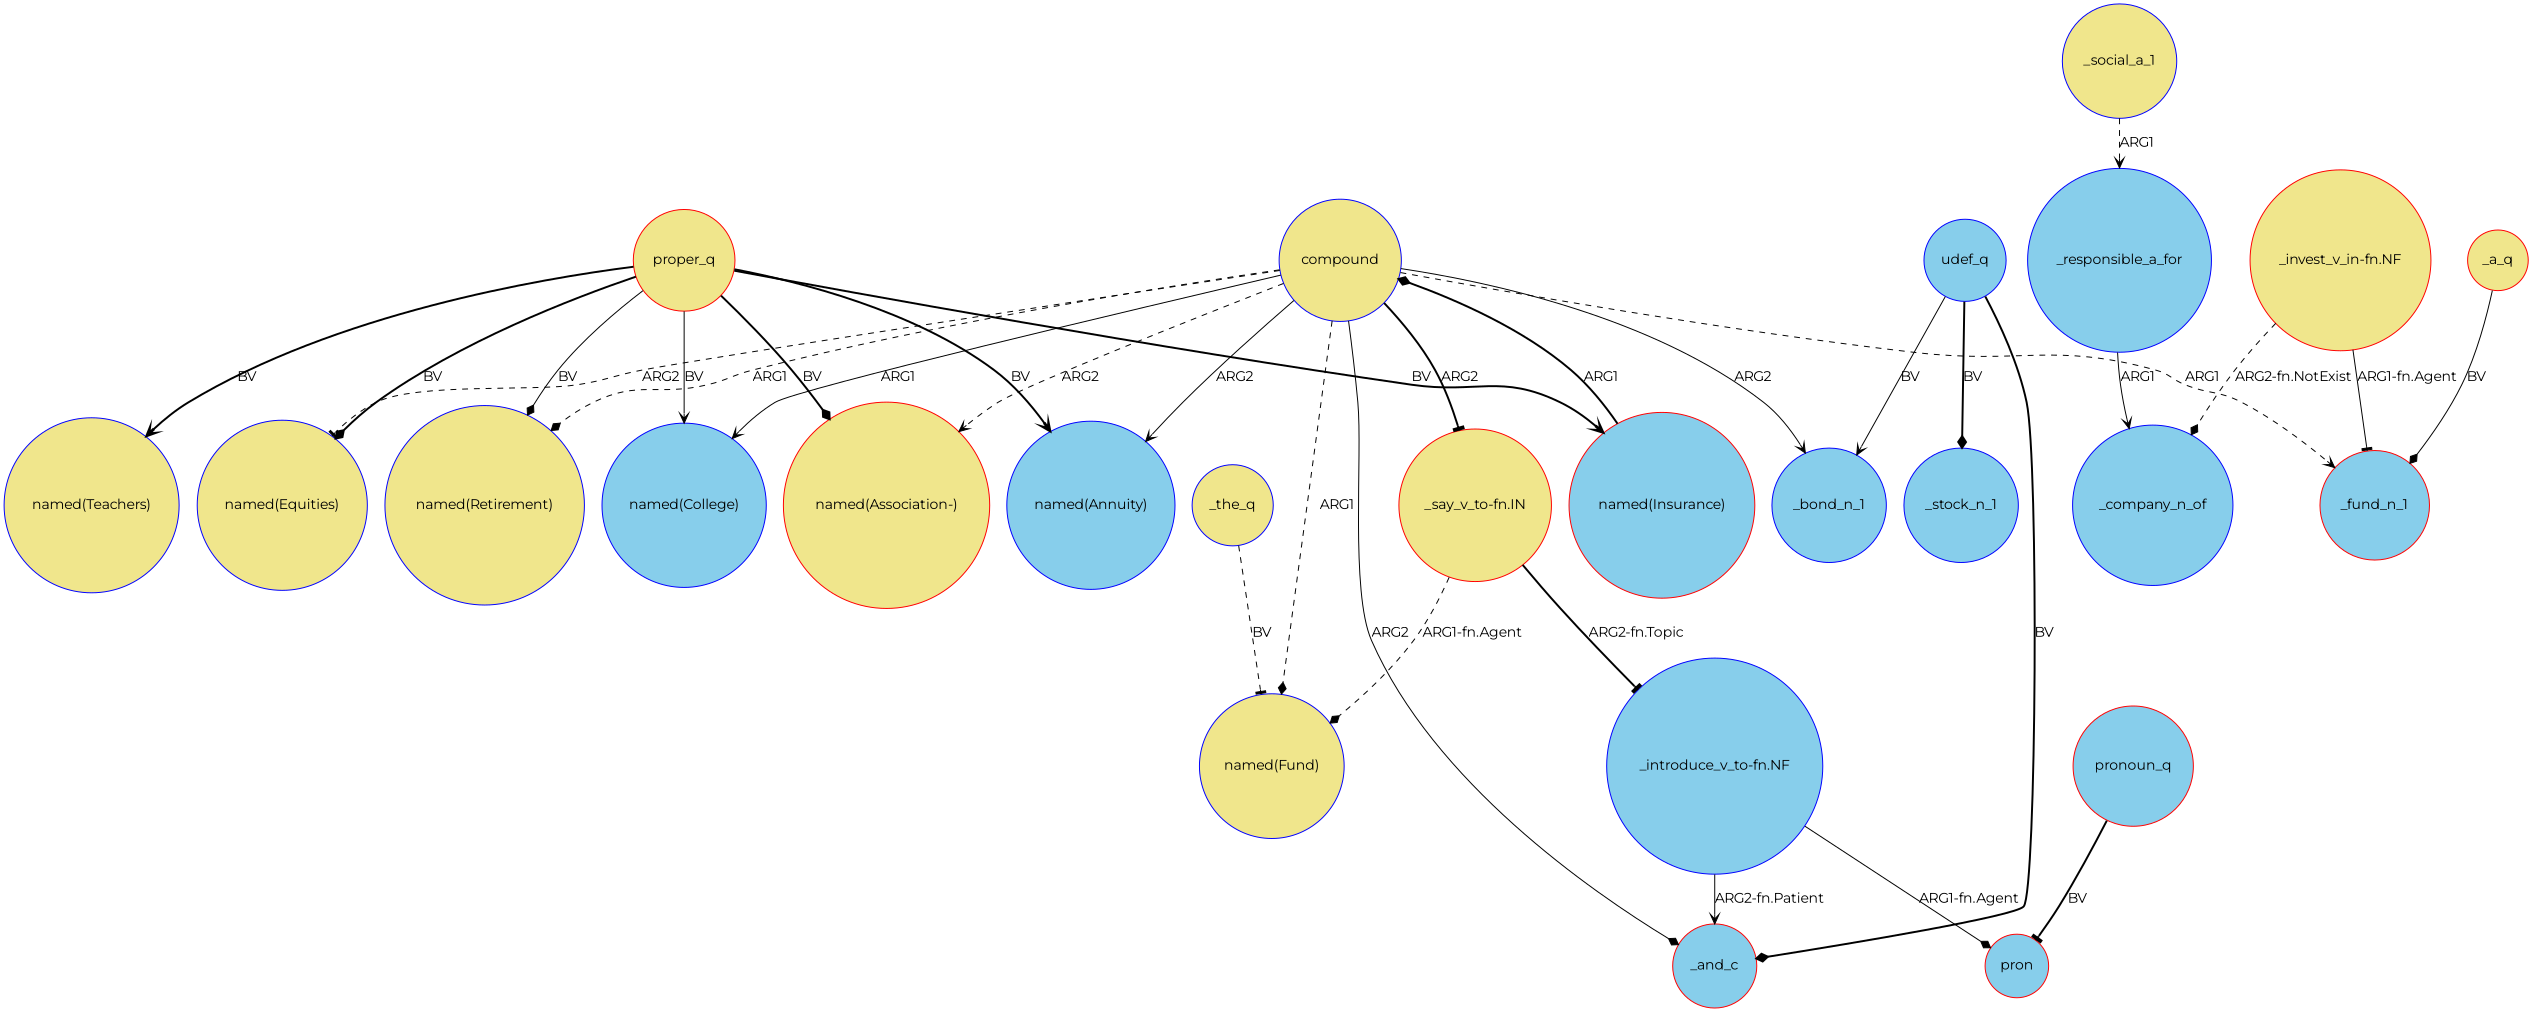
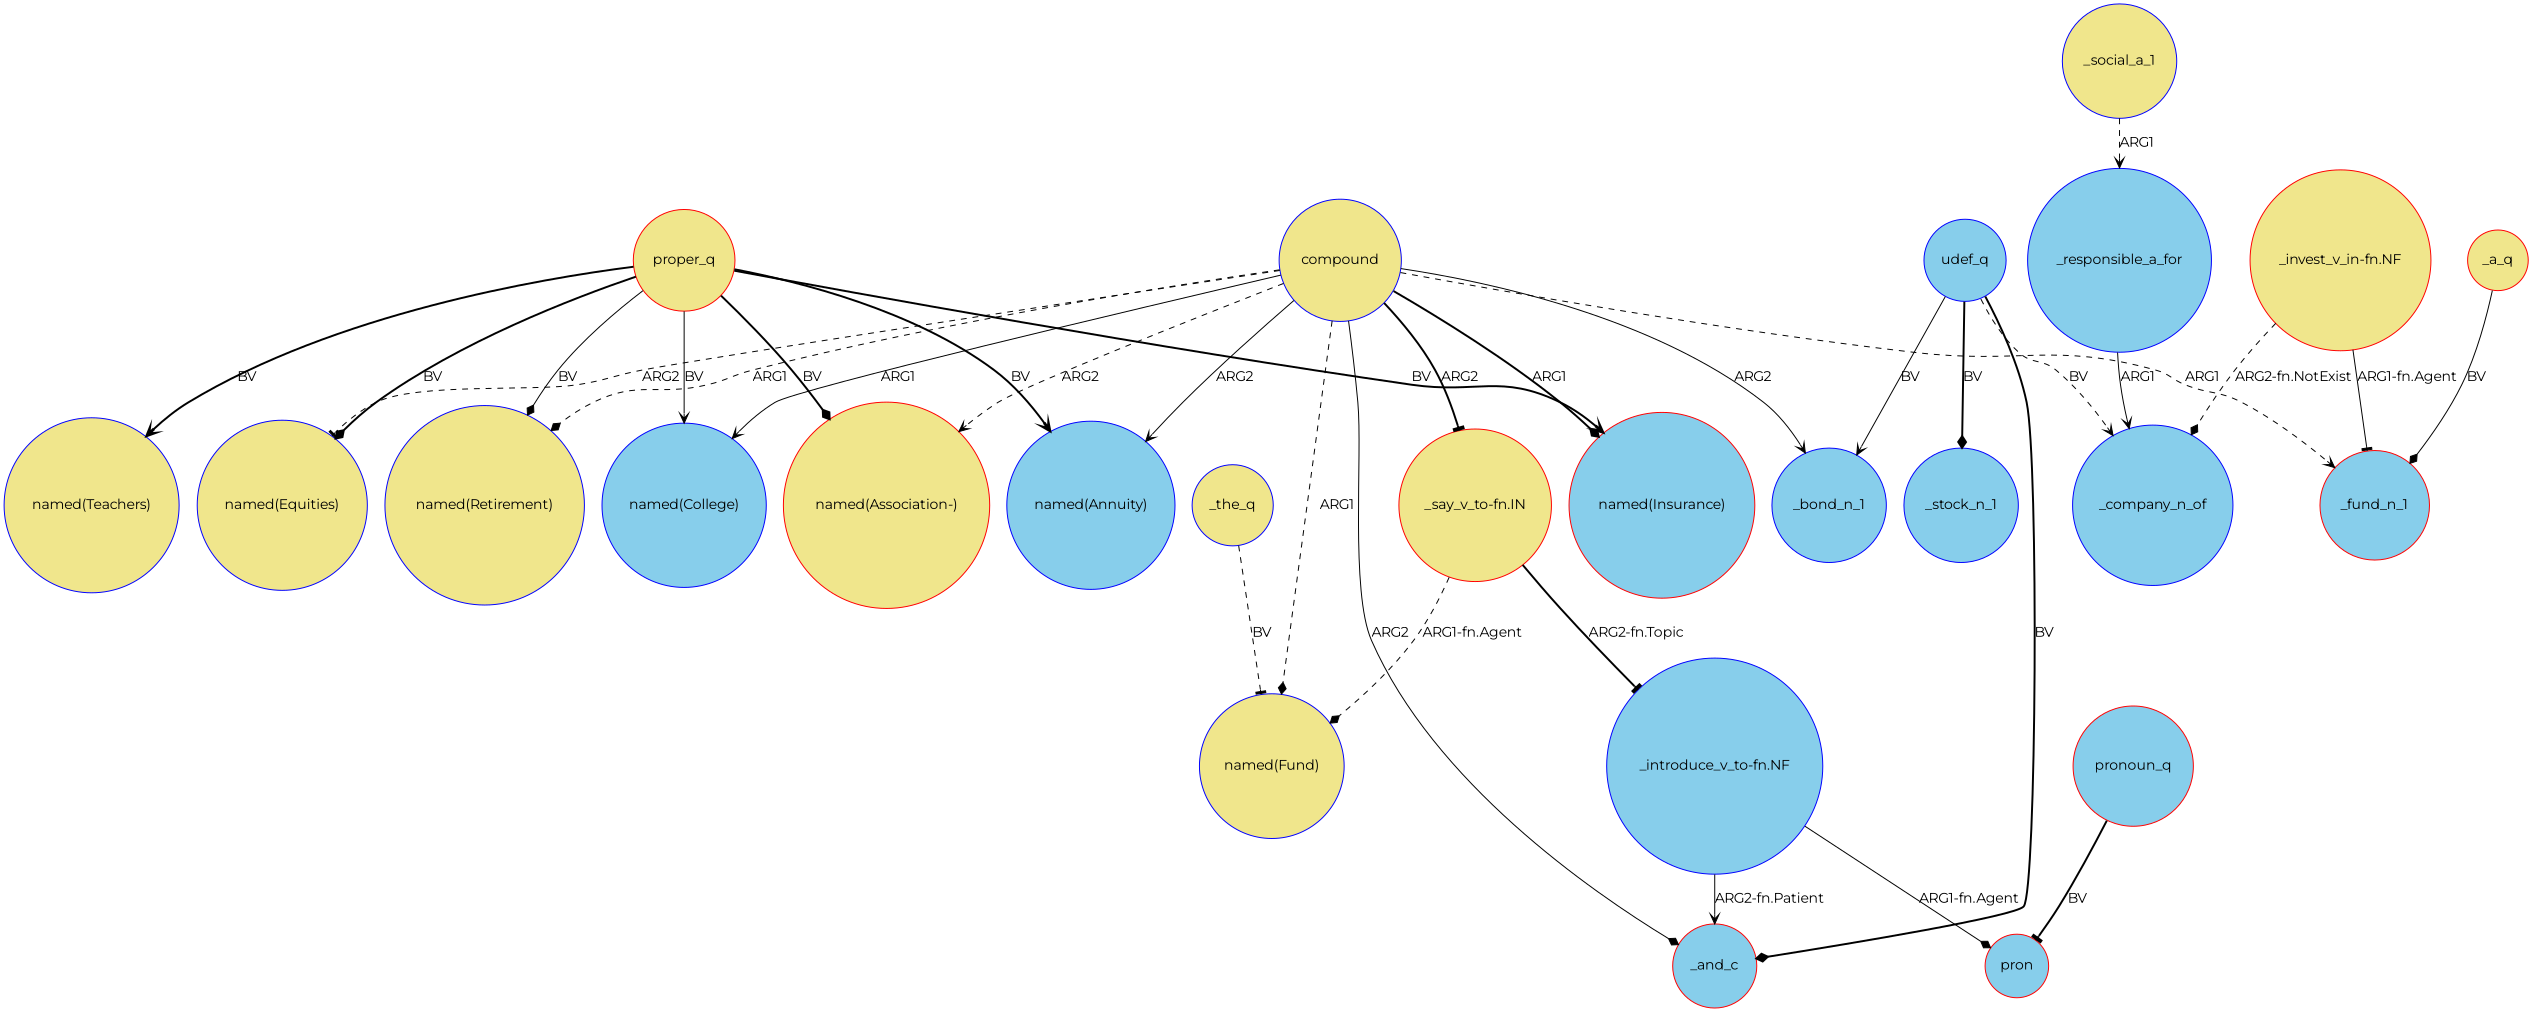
edge "named(Insurance)" -> "compound": reversed
edge "udef_q" -> "_company_n_of": added, label "BV"
